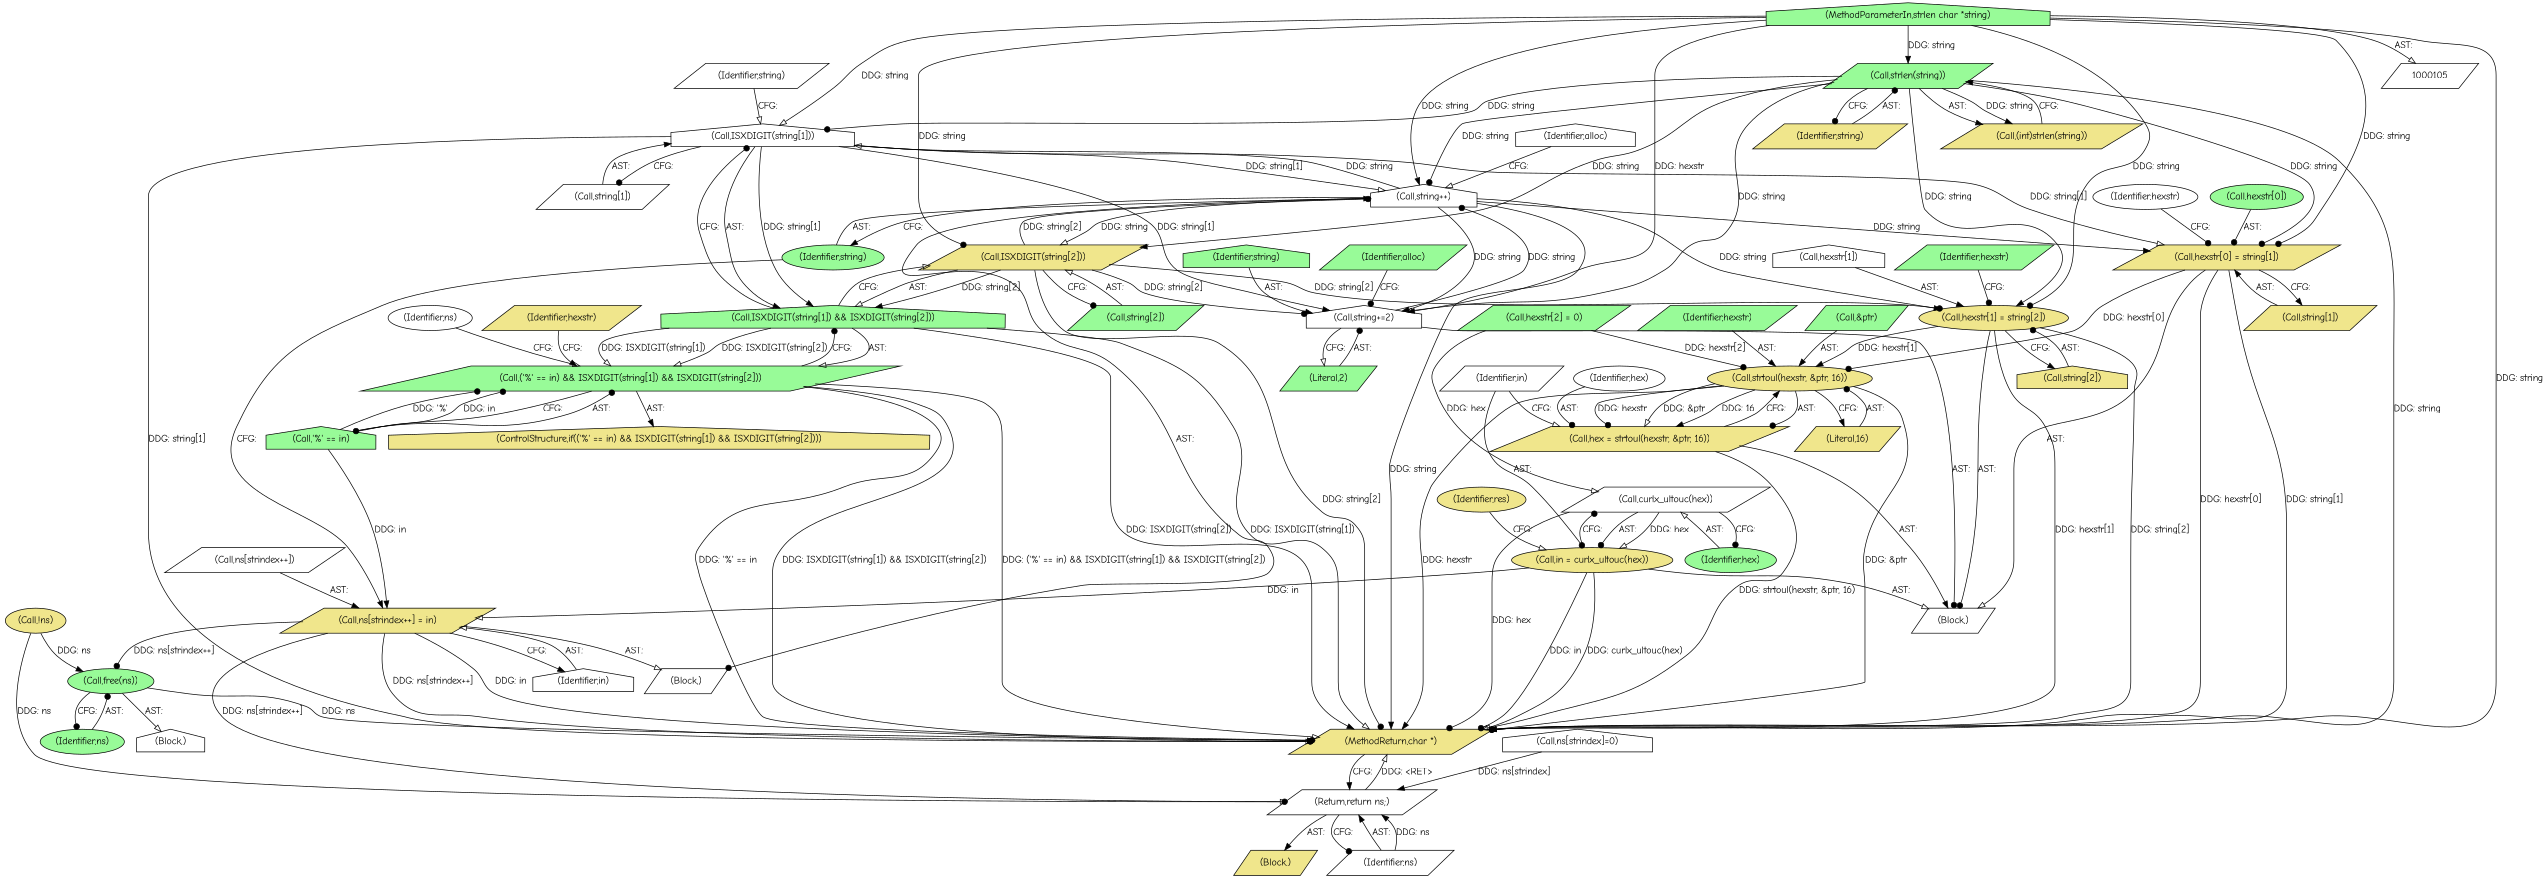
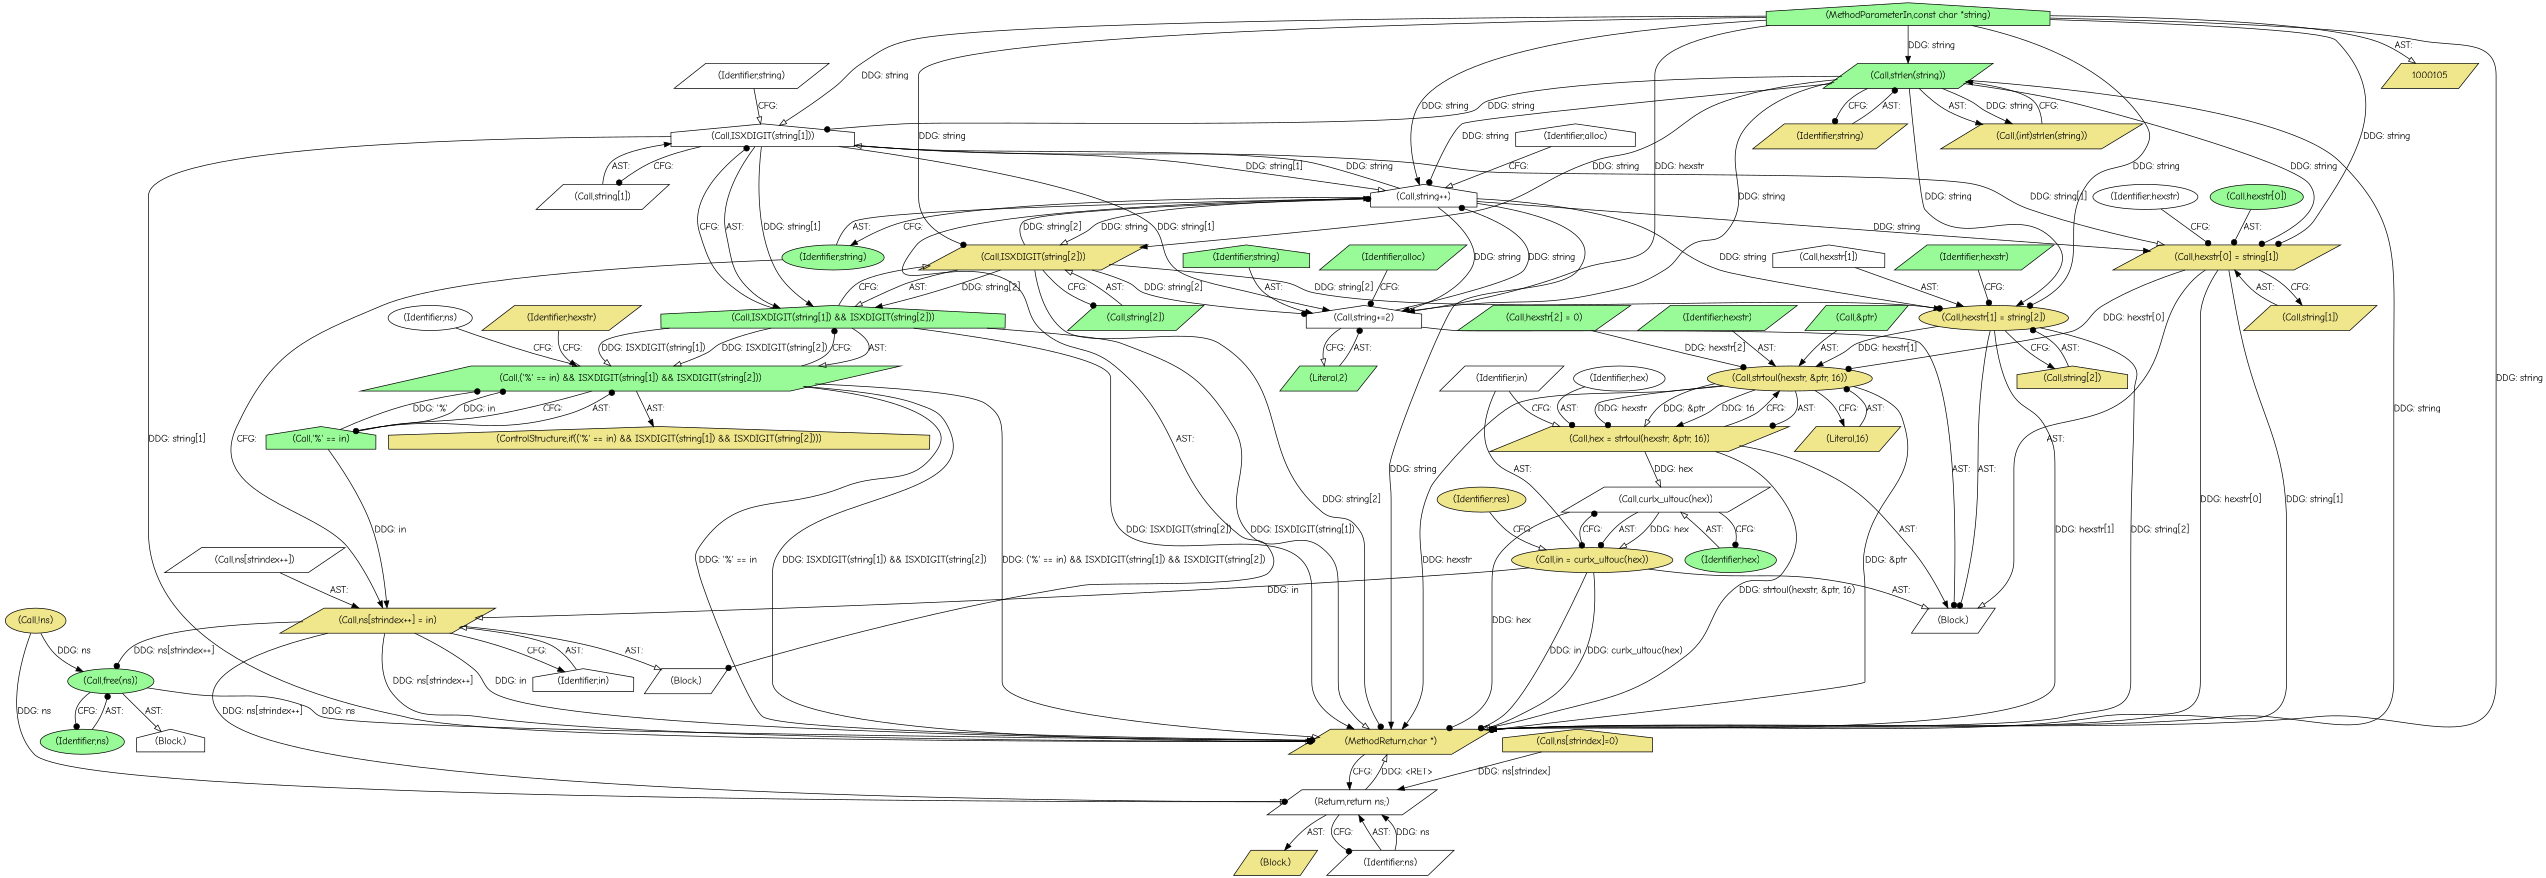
node "(MethodParameterIn,strlen char *string)": label "(MethodParameterIn,strlen char *string)" -> "(MethodParameterIn,const char *string)"
node "1000105": fillcolor white -> khaki
edge "(Call,hexstr[2] = 0)" -> "(Call,curlx_ultouc(hex))": now "(Call,hex = strtoul(hexstr, &ptr, 16))" -> "(Call,curlx_ultouc(hex))"
node "(Call,ns[strindex]=0)": fillcolor white -> khaki
